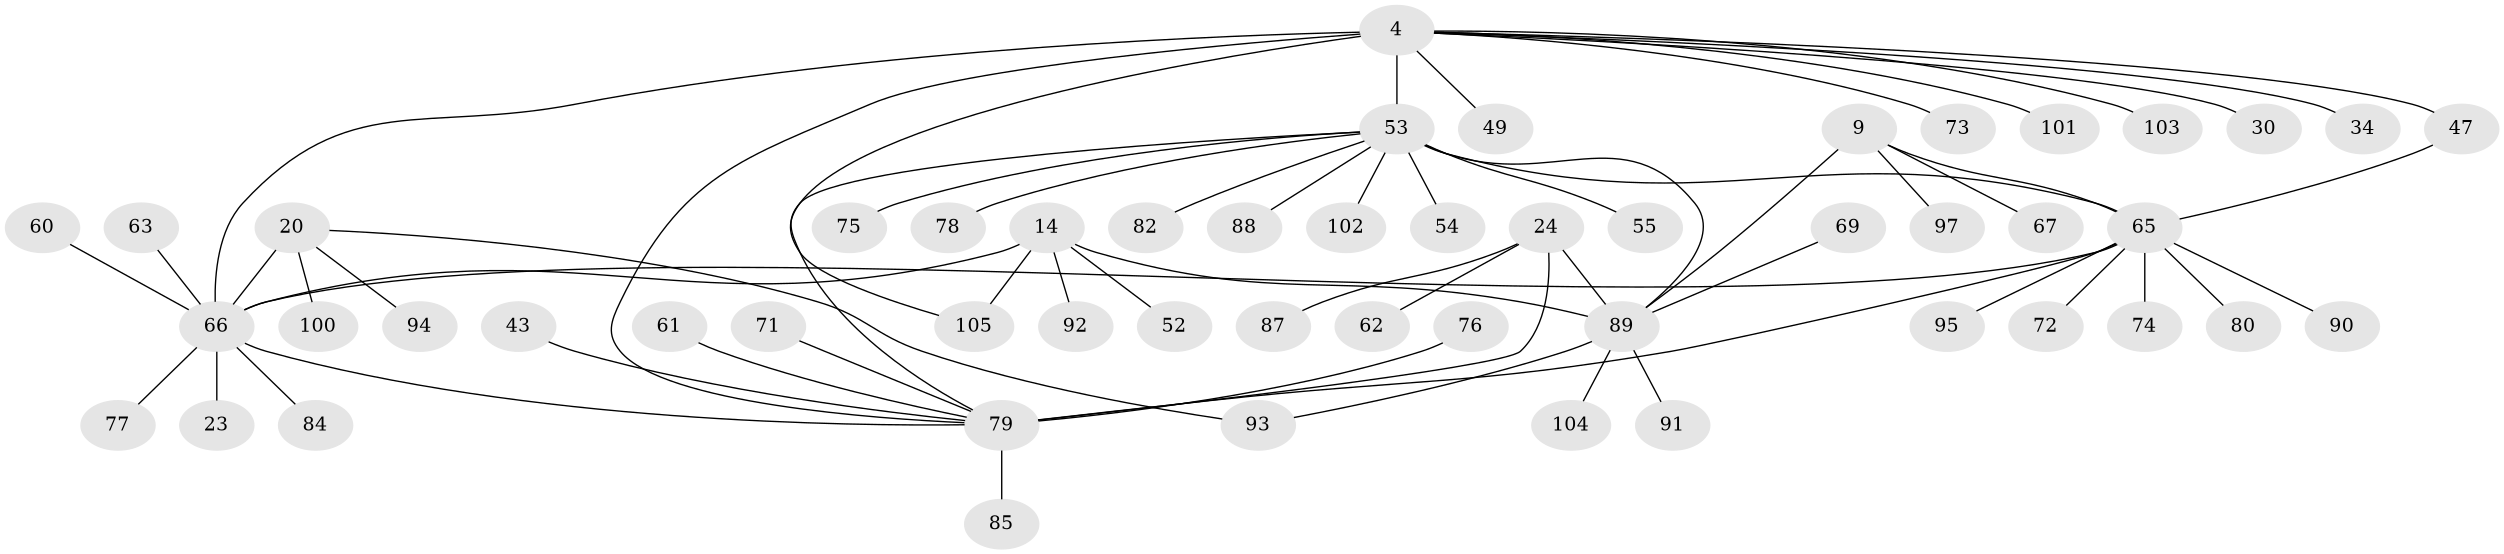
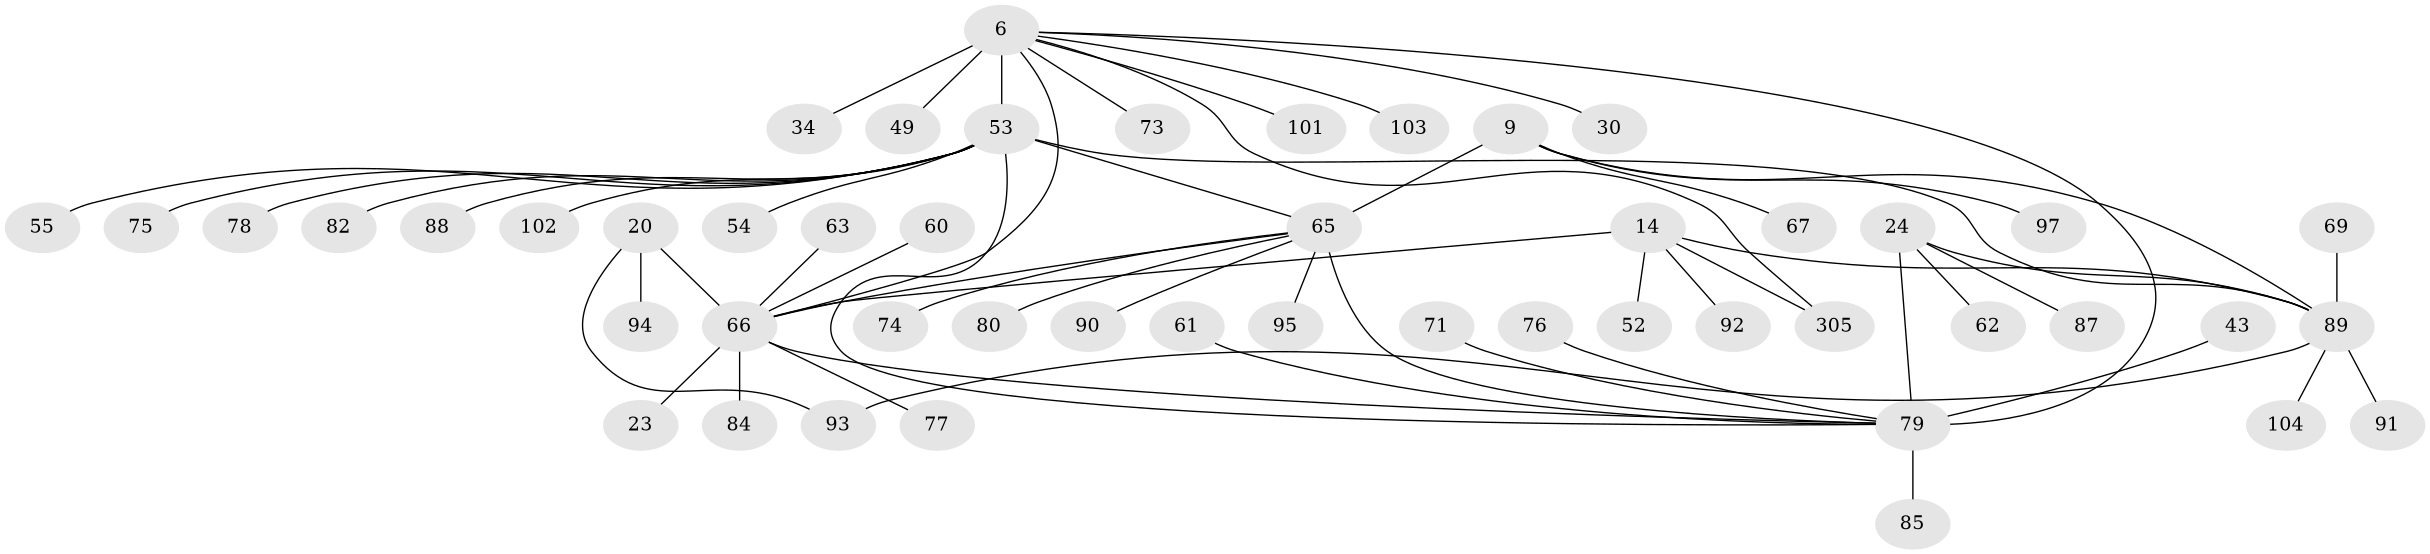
node "4": label "4" -> "6"
node "47": removed
node "100": removed
node "105": label "105" -> "305"
node "72": removed
